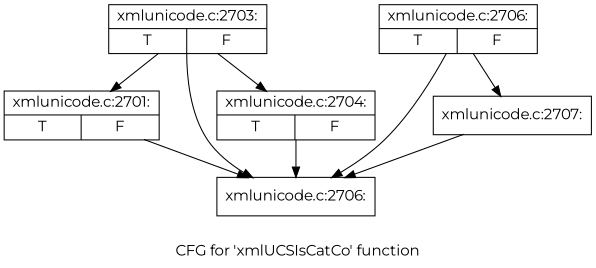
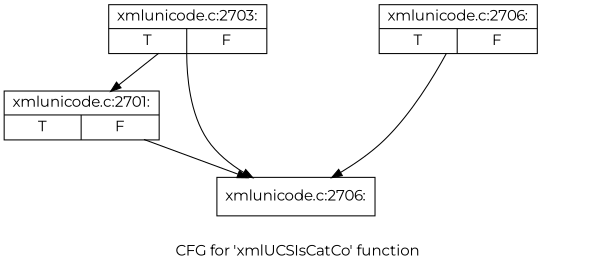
node "xmlunicode.c:2704:": removed
node "xmlunicode.c:2707:": removed
